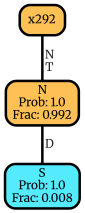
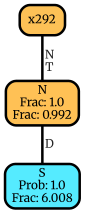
node "N Prob: 1.0 Frac: 0.992": label "N Prob: 1.0 Frac: 0.992" -> "N Frac: 1.0 Frac: 0.992"
node "S Prob: 1.0 Frac: 0.008": label "S Prob: 1.0 Frac: 0.008" -> "S Prob: 1.0 Frac: 6.008"
